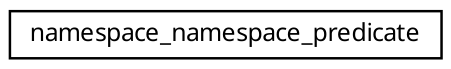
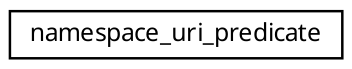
node "namespace_namespace_predicate": label "namespace_namespace_predicate" -> "namespace_uri_predicate"
